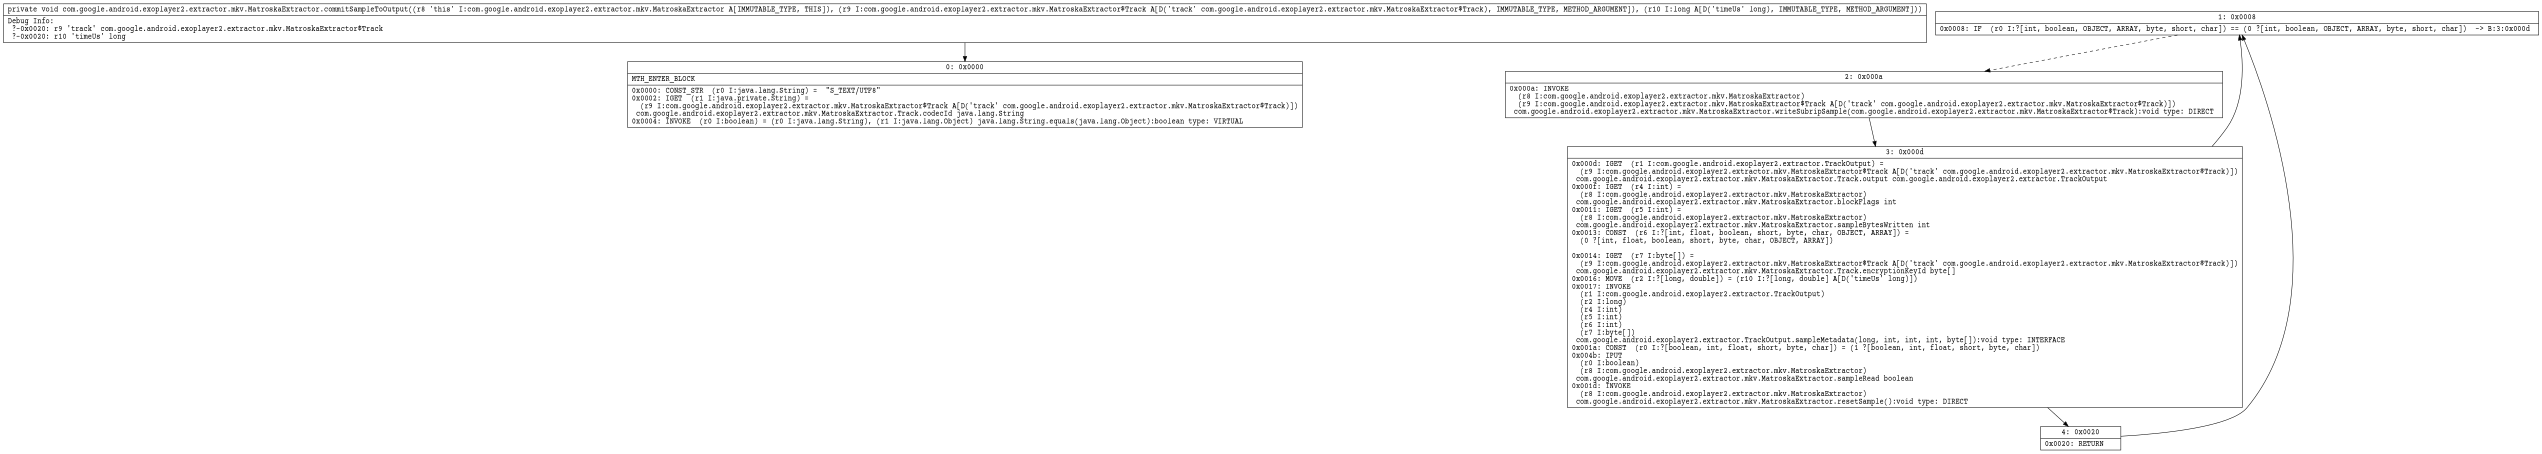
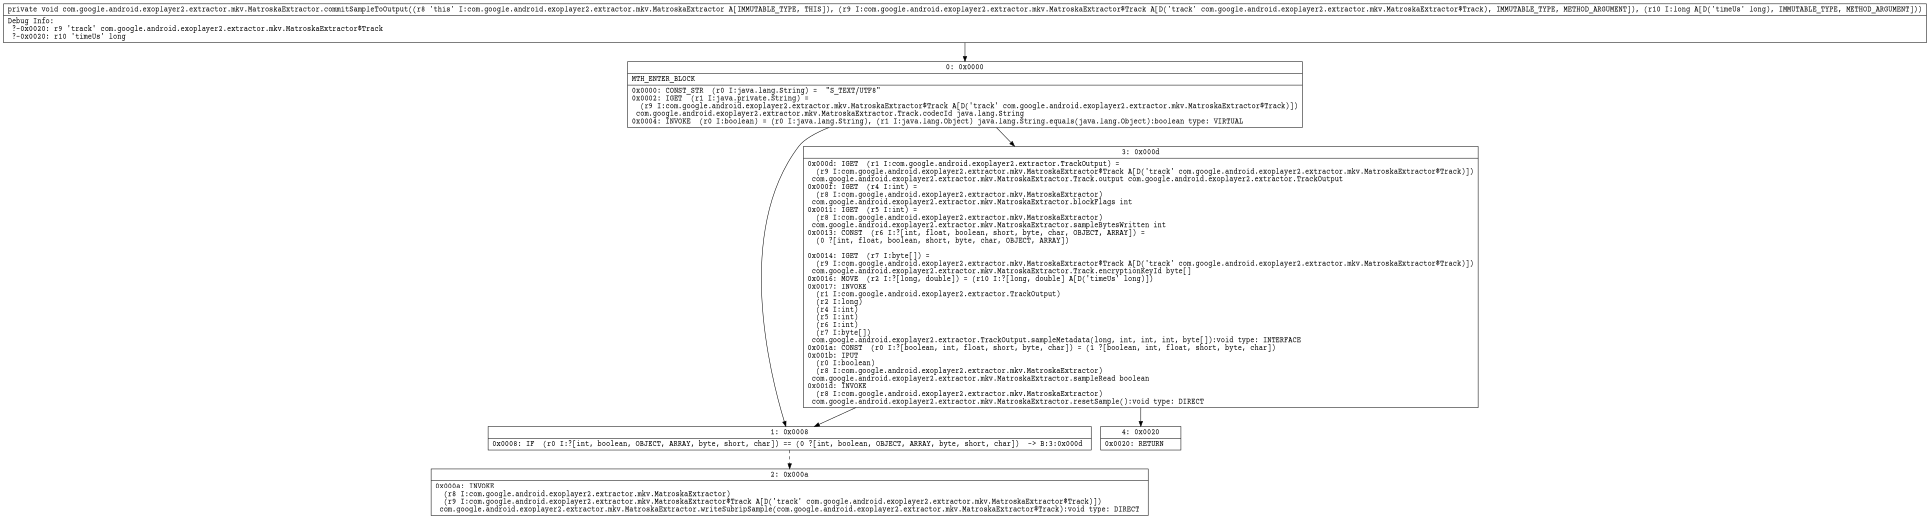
edge "2: 0x000a" -> "3: 0x000d": now "0: 0x0000" -> "3: 0x000d"
edge "4: 0x0020" -> "1: 0x0008": now "0: 0x0000" -> "1: 0x0008"
node "3: 0x000d": text "0x004b: IPUT" -> "0x001b: IPUT"
